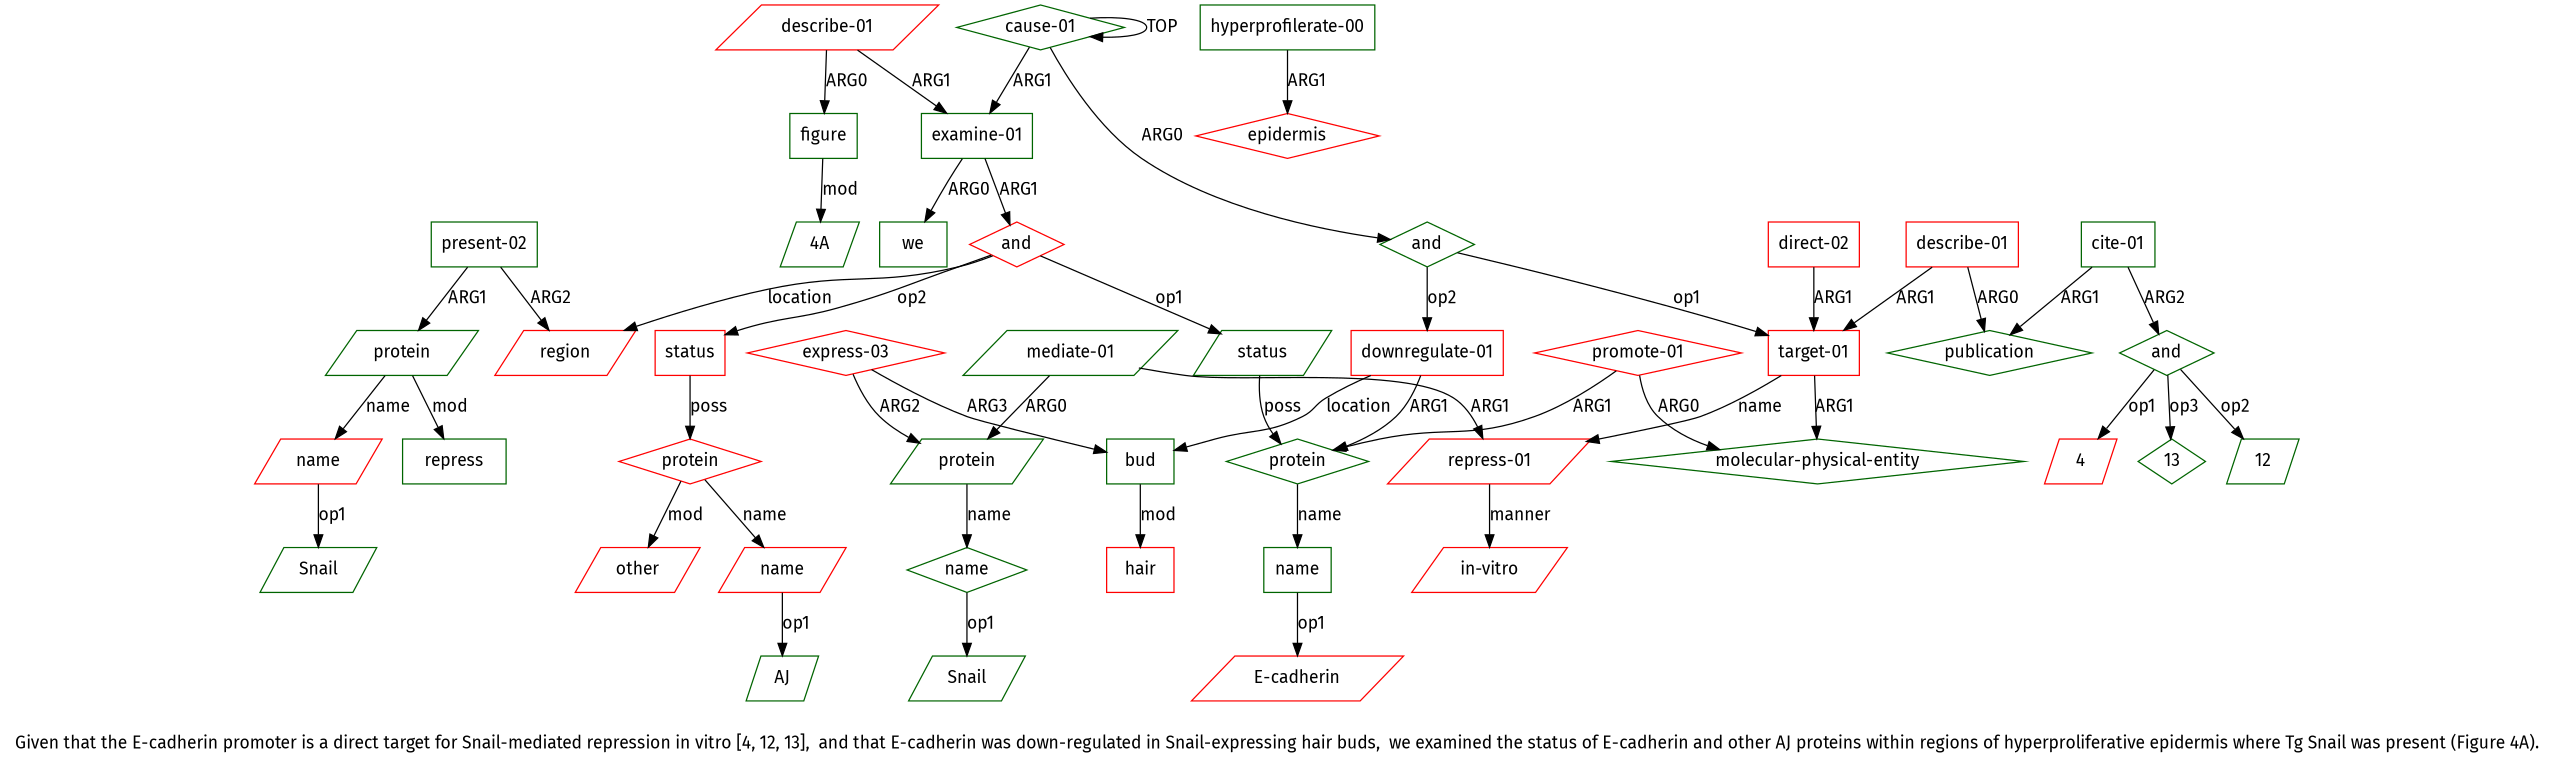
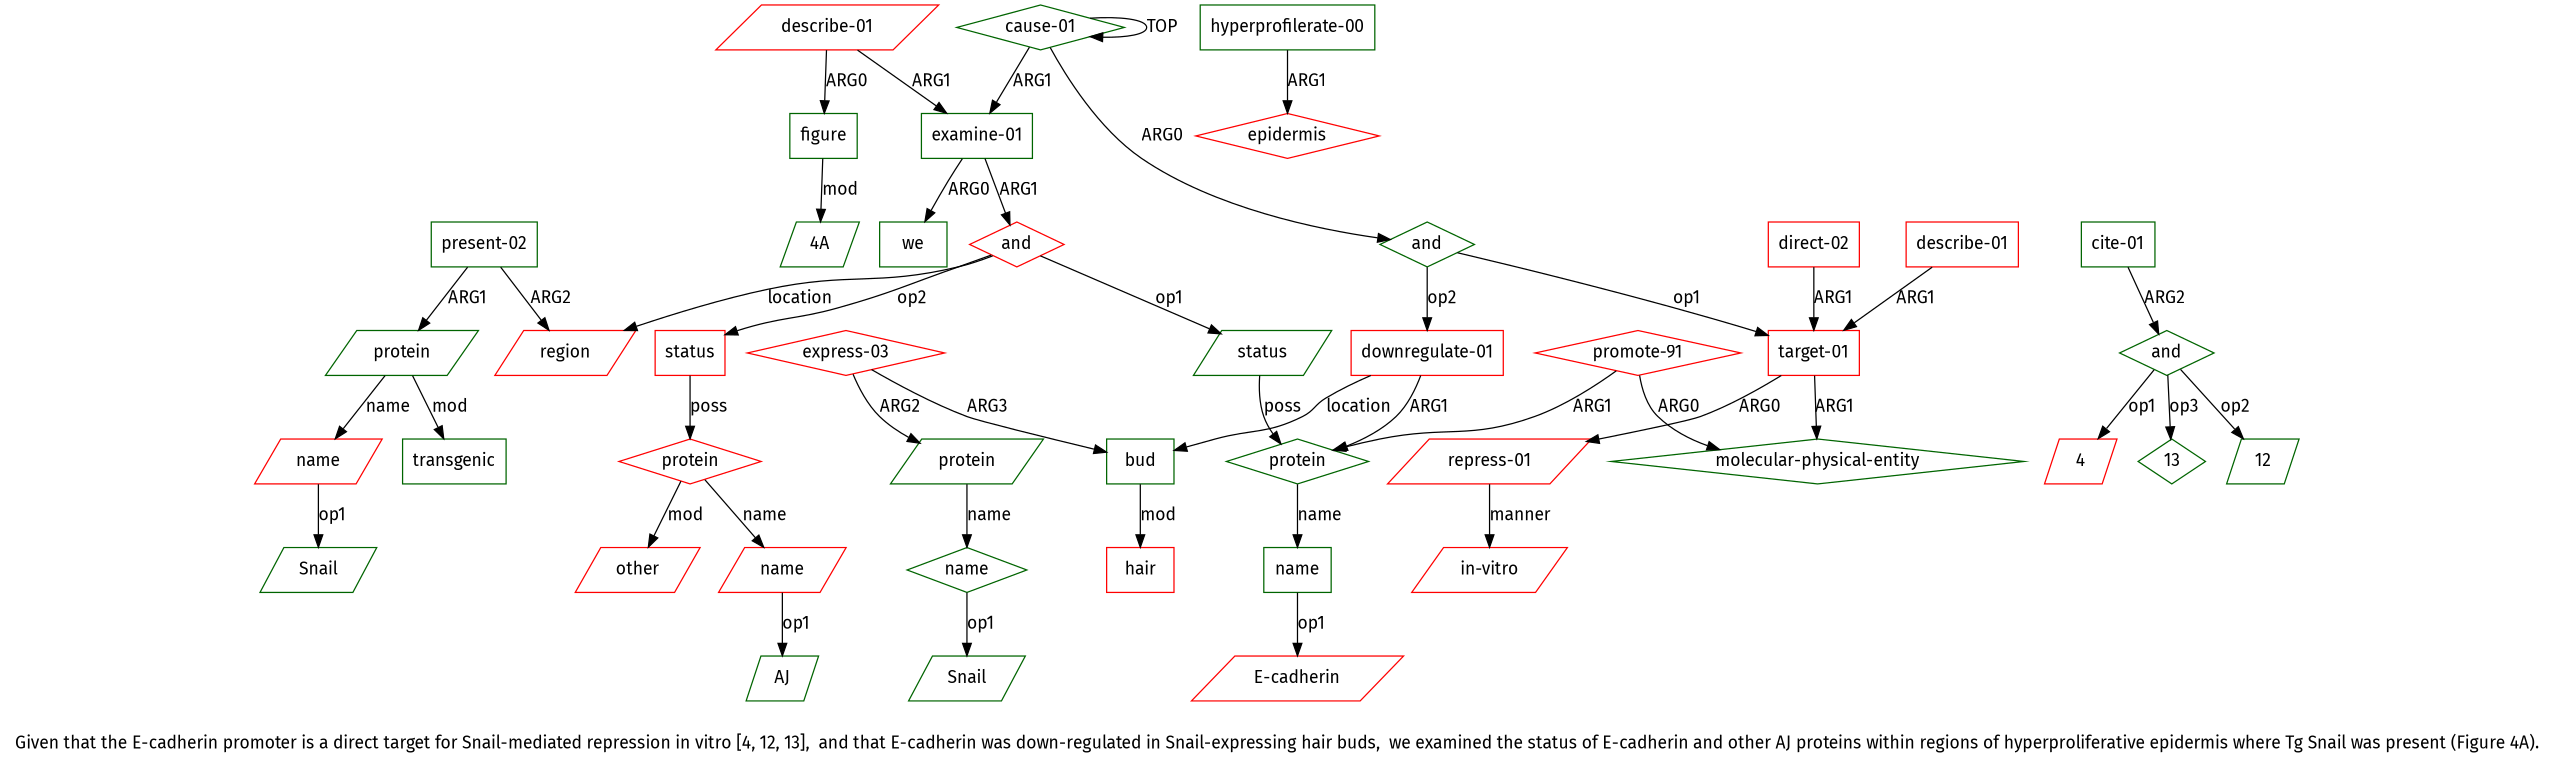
node "mediate-01": removed
node "promote-01": label "promote-01" -> "promote-91"
node "publication": removed
edge "target-01" -> "repress-01": label "name" -> "ARG0"
node "repress": label "repress" -> "transgenic"
